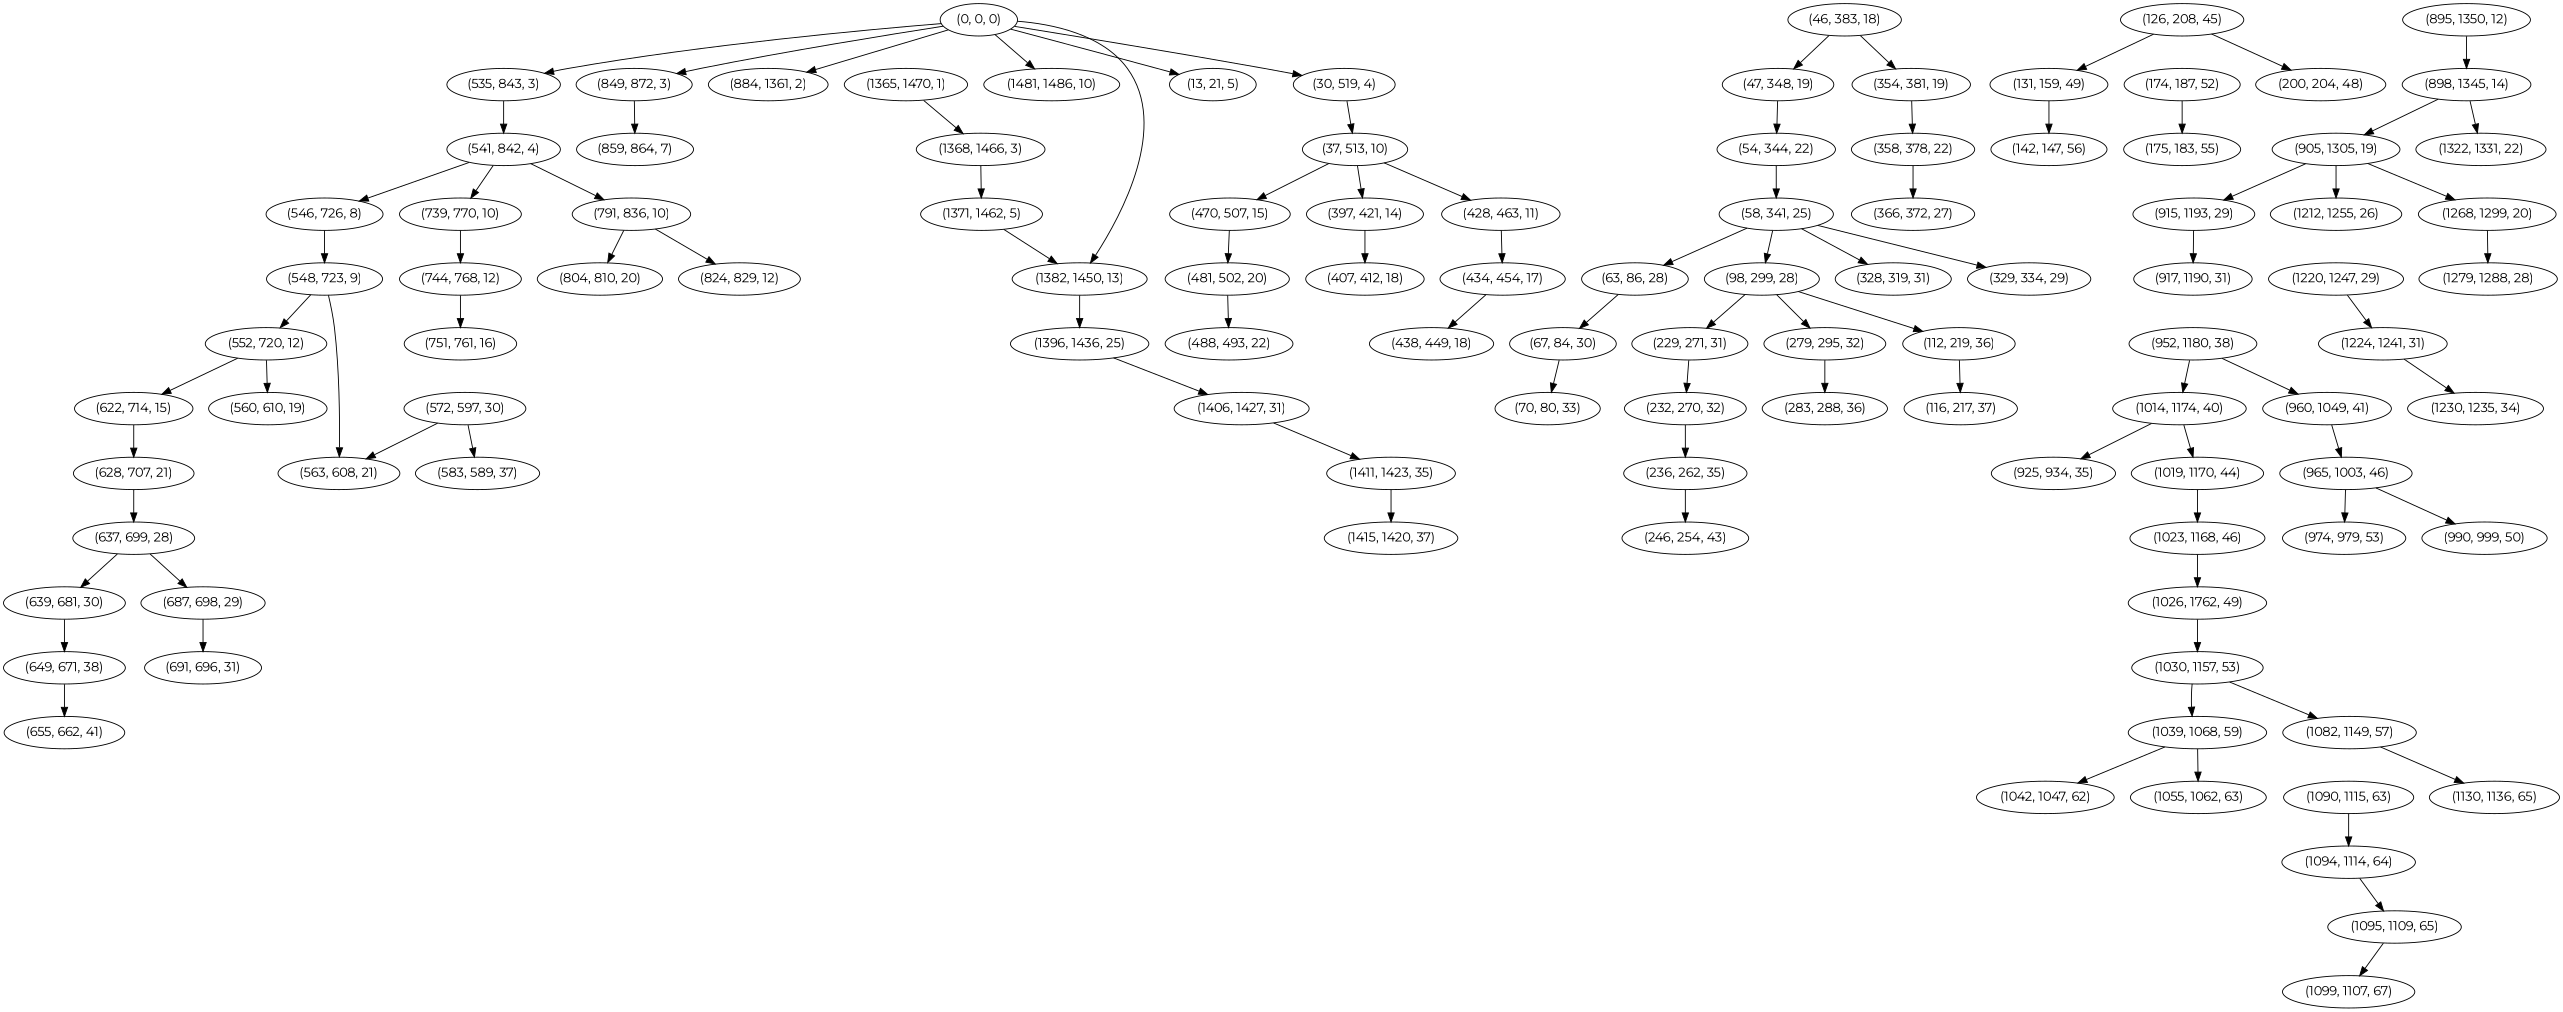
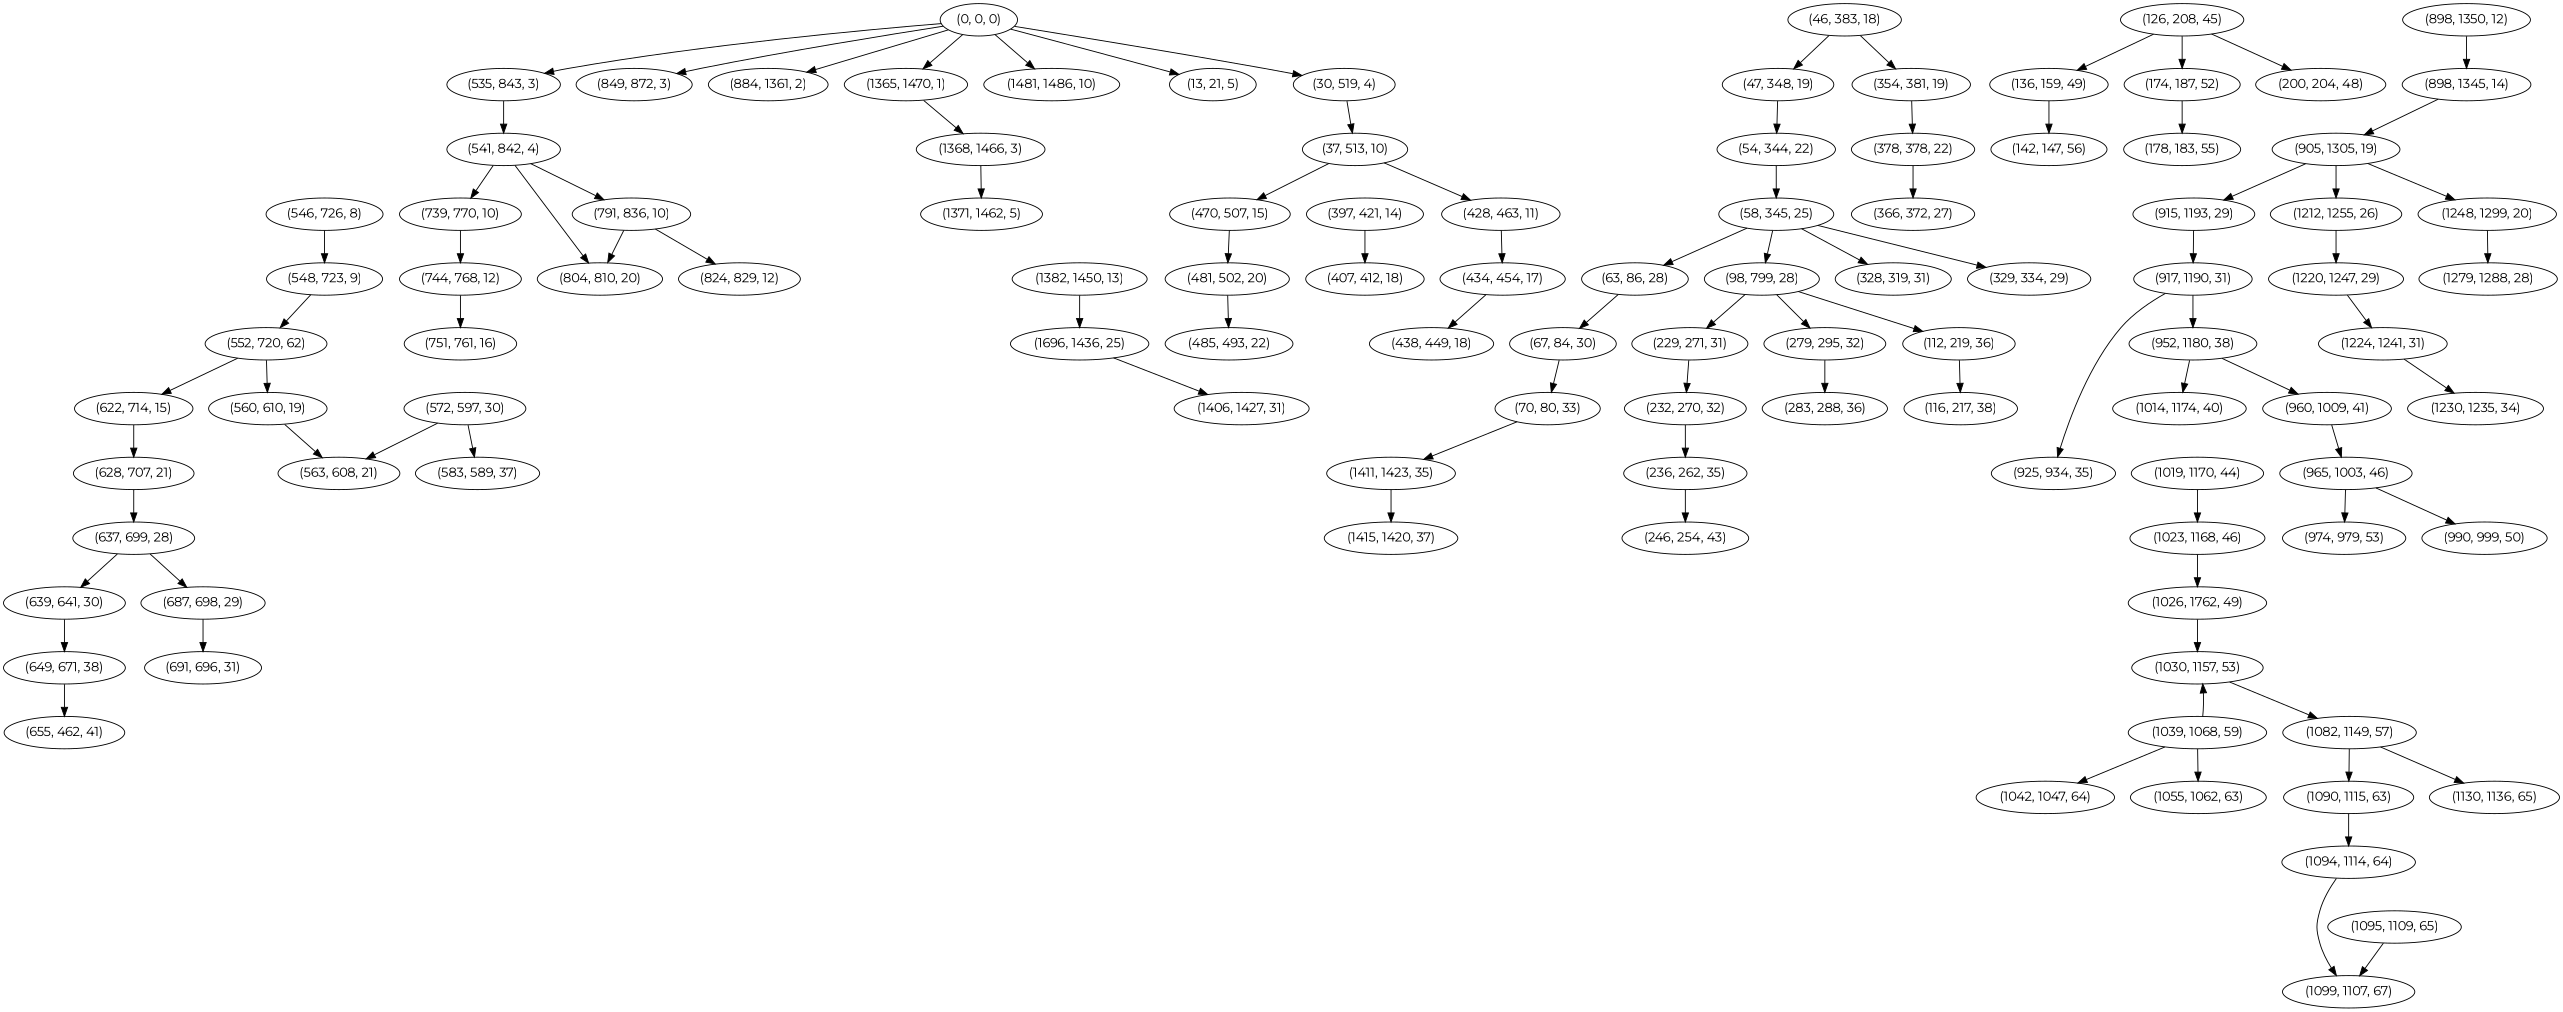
node "(895, 1350, 12)": label "(895, 1350, 12)" -> "(898, 1350, 12)"
edge "(126, 208, 45)" -> "(174, 187, 52)": added
node "(131, 159, 49)": label "(131, 159, 49)" -> "(136, 159, 49)"
edge "(0, 0, 0)" -> "(1382, 1450, 13)": now "(0, 0, 0)" -> "(1365, 1470, 1)"
node "(859, 864, 7)": removed
node "(358, 378, 22)": label "(358, 378, 22)" -> "(378, 378, 22)"
node "(175, 183, 55)": label "(175, 183, 55)" -> "(178, 183, 55)"
node "(1322, 1331, 22)": removed
edge "(37, 513, 10)" -> "(397, 421, 14)": removed
edge "(541, 842, 4)" -> "(546, 726, 8)": now "(541, 842, 4)" -> "(804, 810, 20)"
node "(58, 341, 25)": label "(58, 341, 25)" -> "(58, 345, 25)"
node "(1268, 1299, 20)": label "(1268, 1299, 20)" -> "(1248, 1299, 20)"
edge "(1212, 1255, 26)" -> "(1220, 1247, 29)": added
edge "(1371, 1462, 5)" -> "(1382, 1450, 13)": removed
node "(98, 299, 28)": label "(98, 299, 28)" -> "(98, 799, 28)"
edge "(917, 1190, 31)" -> "(952, 1180, 38)": added
node "(552, 720, 12)": label "(552, 720, 12)" -> "(552, 720, 62)"
node "(1396, 1436, 25)": label "(1396, 1436, 25)" -> "(1696, 1436, 25)"
node "(488, 493, 22)": label "(488, 493, 22)" -> "(485, 493, 22)"
edge "(548, 723, 9)" -> "(563, 608, 21)": now "(560, 610, 19)" -> "(563, 608, 21)"
node "(116, 217, 37)": label "(116, 217, 37)" -> "(116, 217, 38)"
node "(960, 1049, 41)": label "(960, 1049, 41)" -> "(960, 1009, 41)"
edge "(1014, 1174, 40)" -> "(1019, 1170, 44)": removed
edge "(1406, 1427, 31)" -> "(1411, 1423, 35)": now "(70, 80, 33)" -> "(1411, 1423, 35)"
edge "(1014, 1174, 40)" -> "(925, 934, 35)": now "(917, 1190, 31)" -> "(925, 934, 35)"
node "(639, 681, 30)": label "(639, 681, 30)" -> "(639, 641, 30)"
edge "(1030, 1157, 53)" -> "(1039, 1068, 59)": reversed
node "(655, 662, 41)": label "(655, 662, 41)" -> "(655, 462, 41)"
edge "(1082, 1149, 57)" -> "(1090, 1115, 63)": added
node "(1042, 1047, 62)": label "(1042, 1047, 62)" -> "(1042, 1047, 64)"
edge "(1094, 1114, 64)" -> "(1095, 1109, 65)": now "(1094, 1114, 64)" -> "(1099, 1107, 67)"
